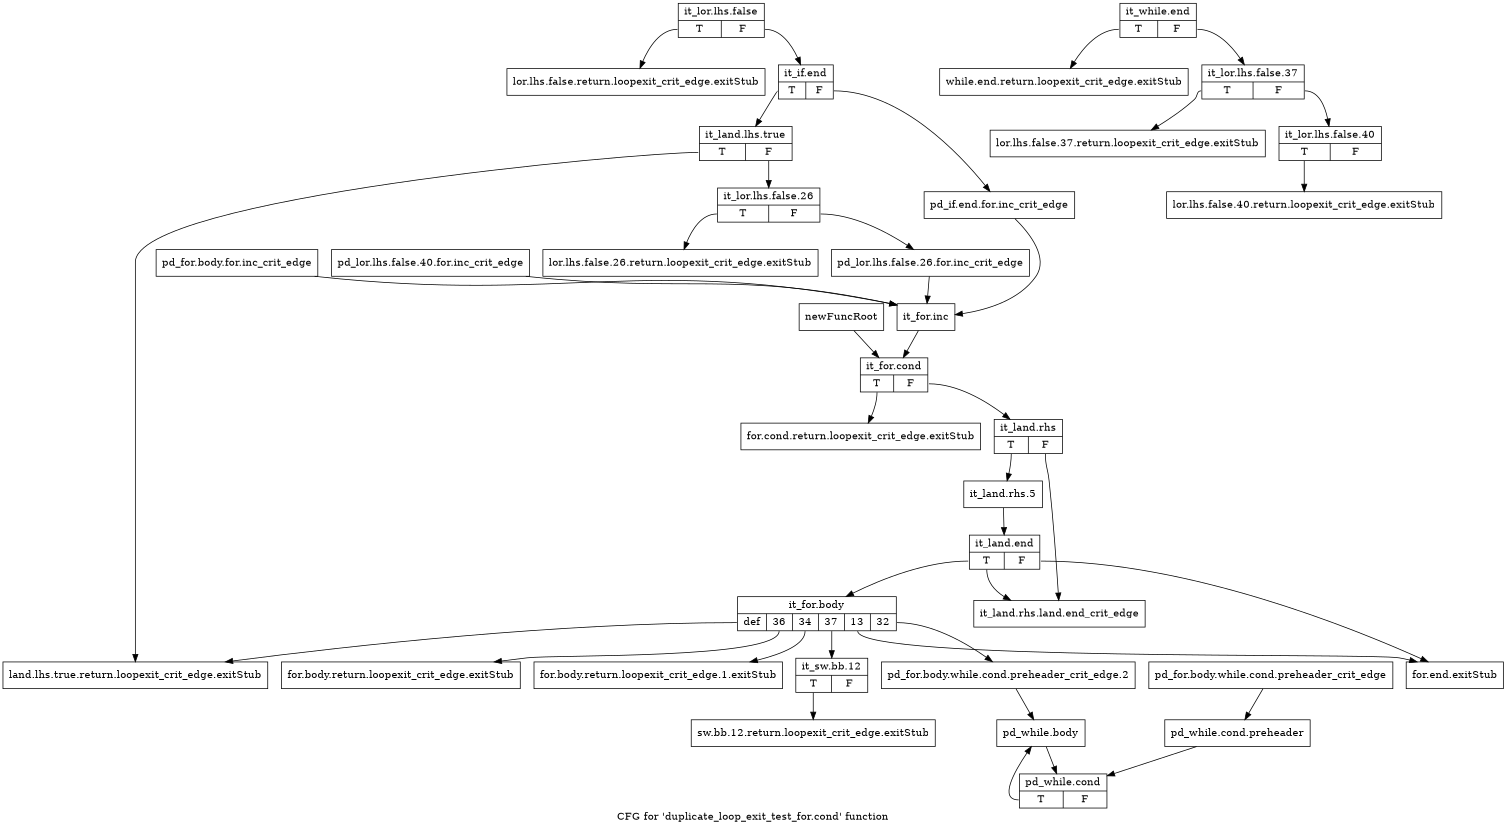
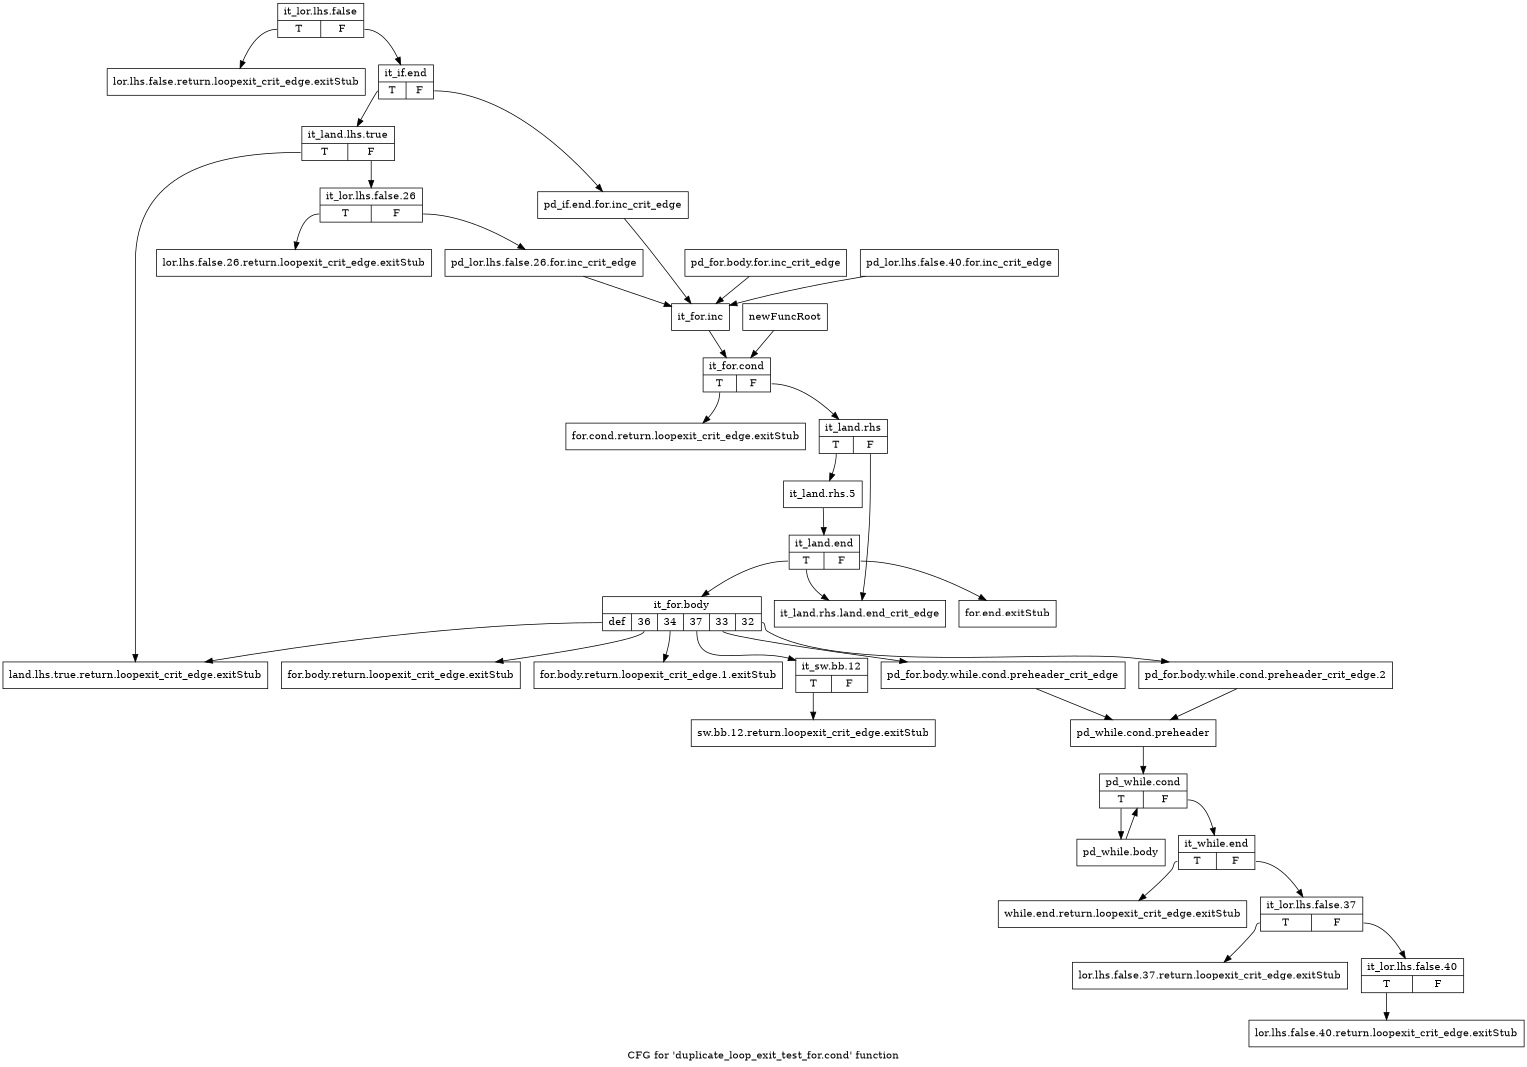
node "it_for.body": text "13" -> "33"
edge "it_for.body" -> "for.end.exitStub": now "it_for.body" -> "pd_for.body.while.cond.preheader_crit_edge"
edge "pd_for.body.while.cond.preheader_crit_edge.2" -> "pd_while.body": now "pd_for.body.while.cond.preheader_crit_edge.2" -> "pd_while.cond.preheader"
edge "pd_while.cond" -> "it_while.end": added
